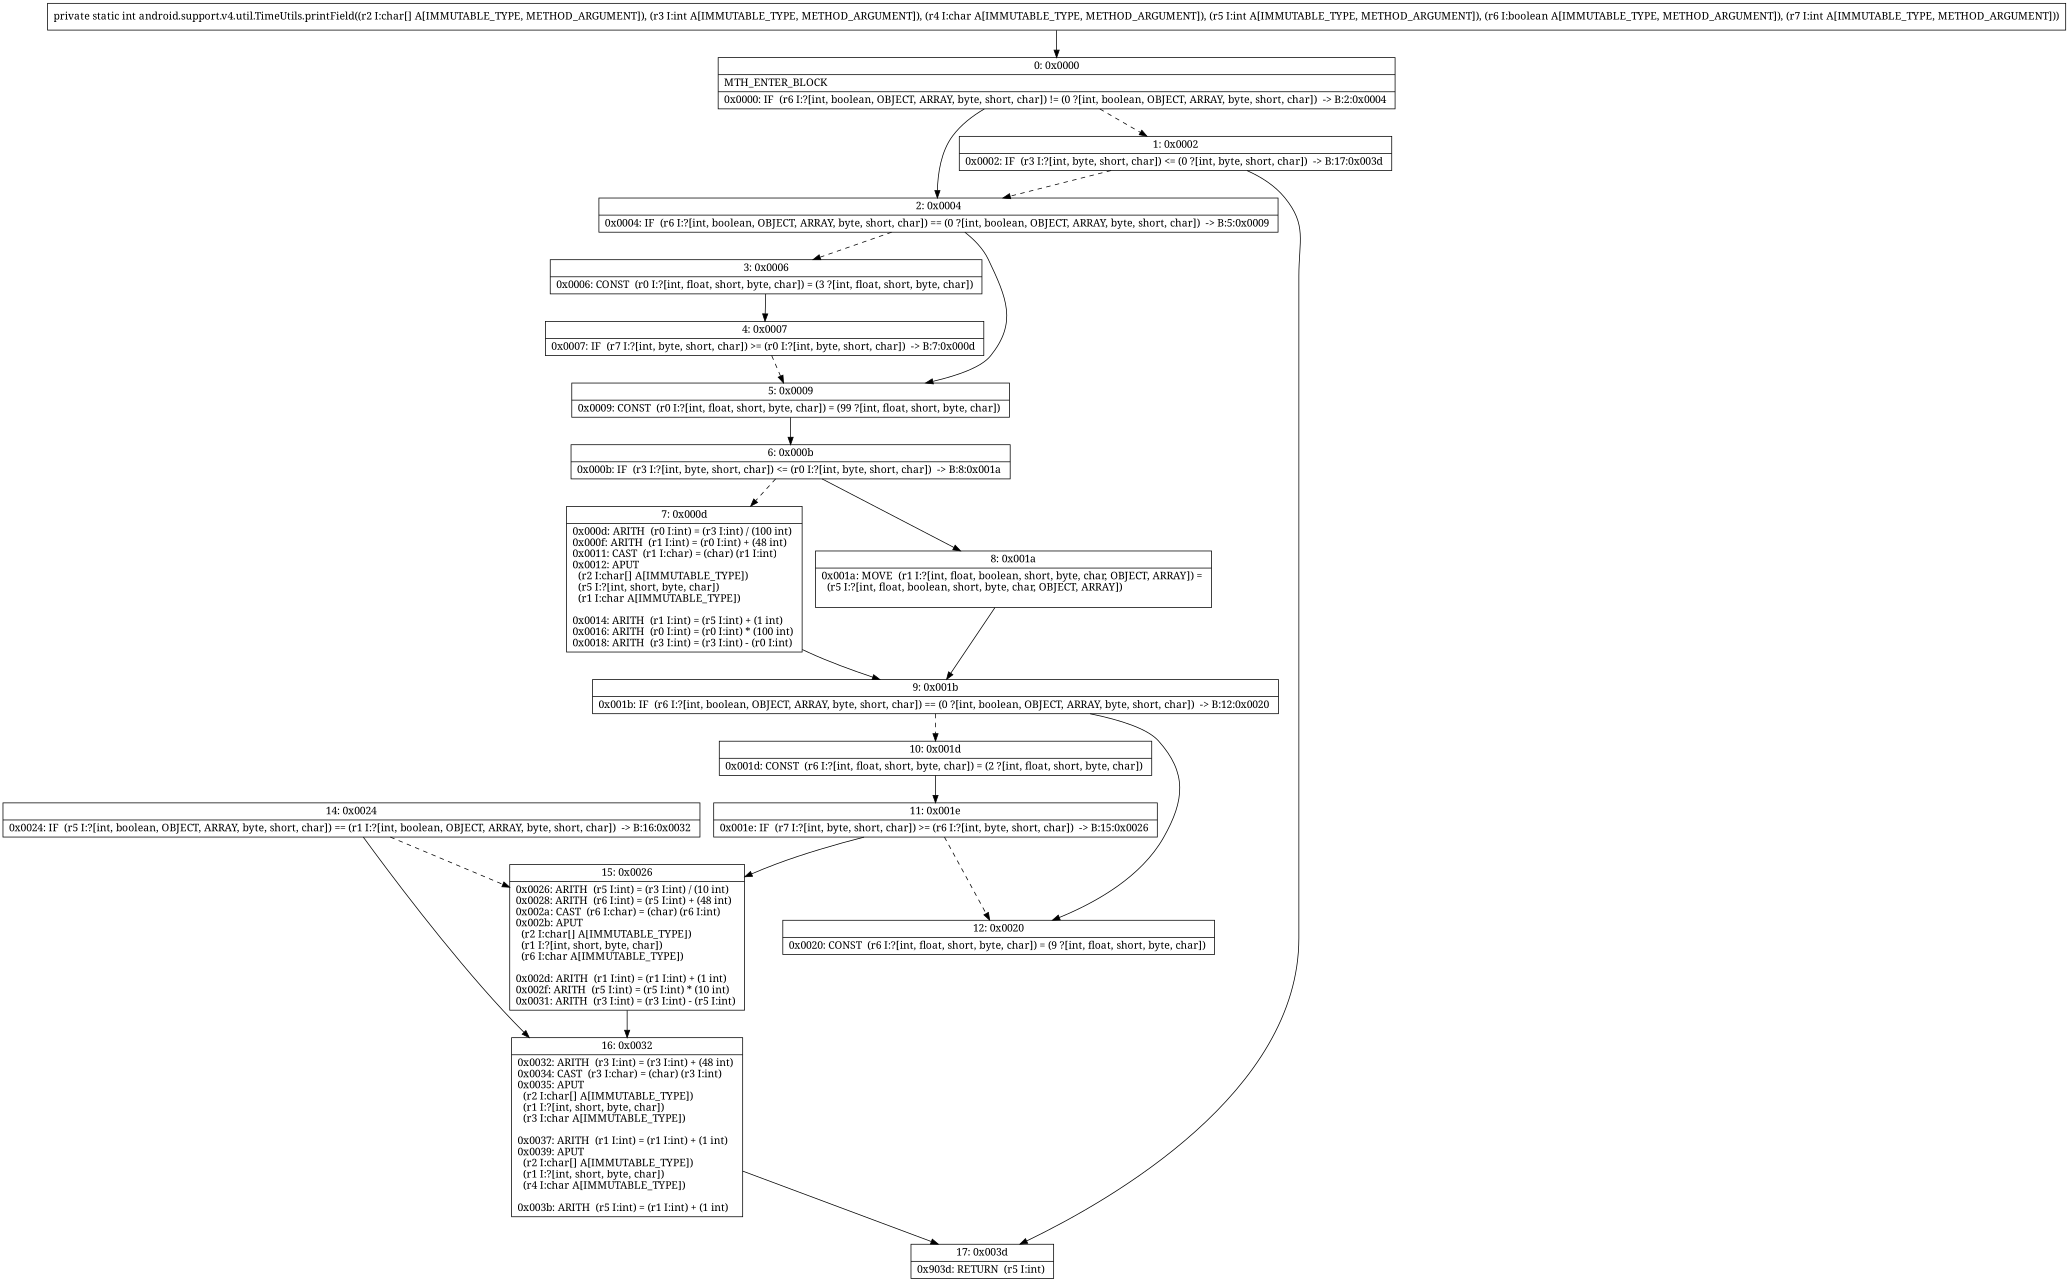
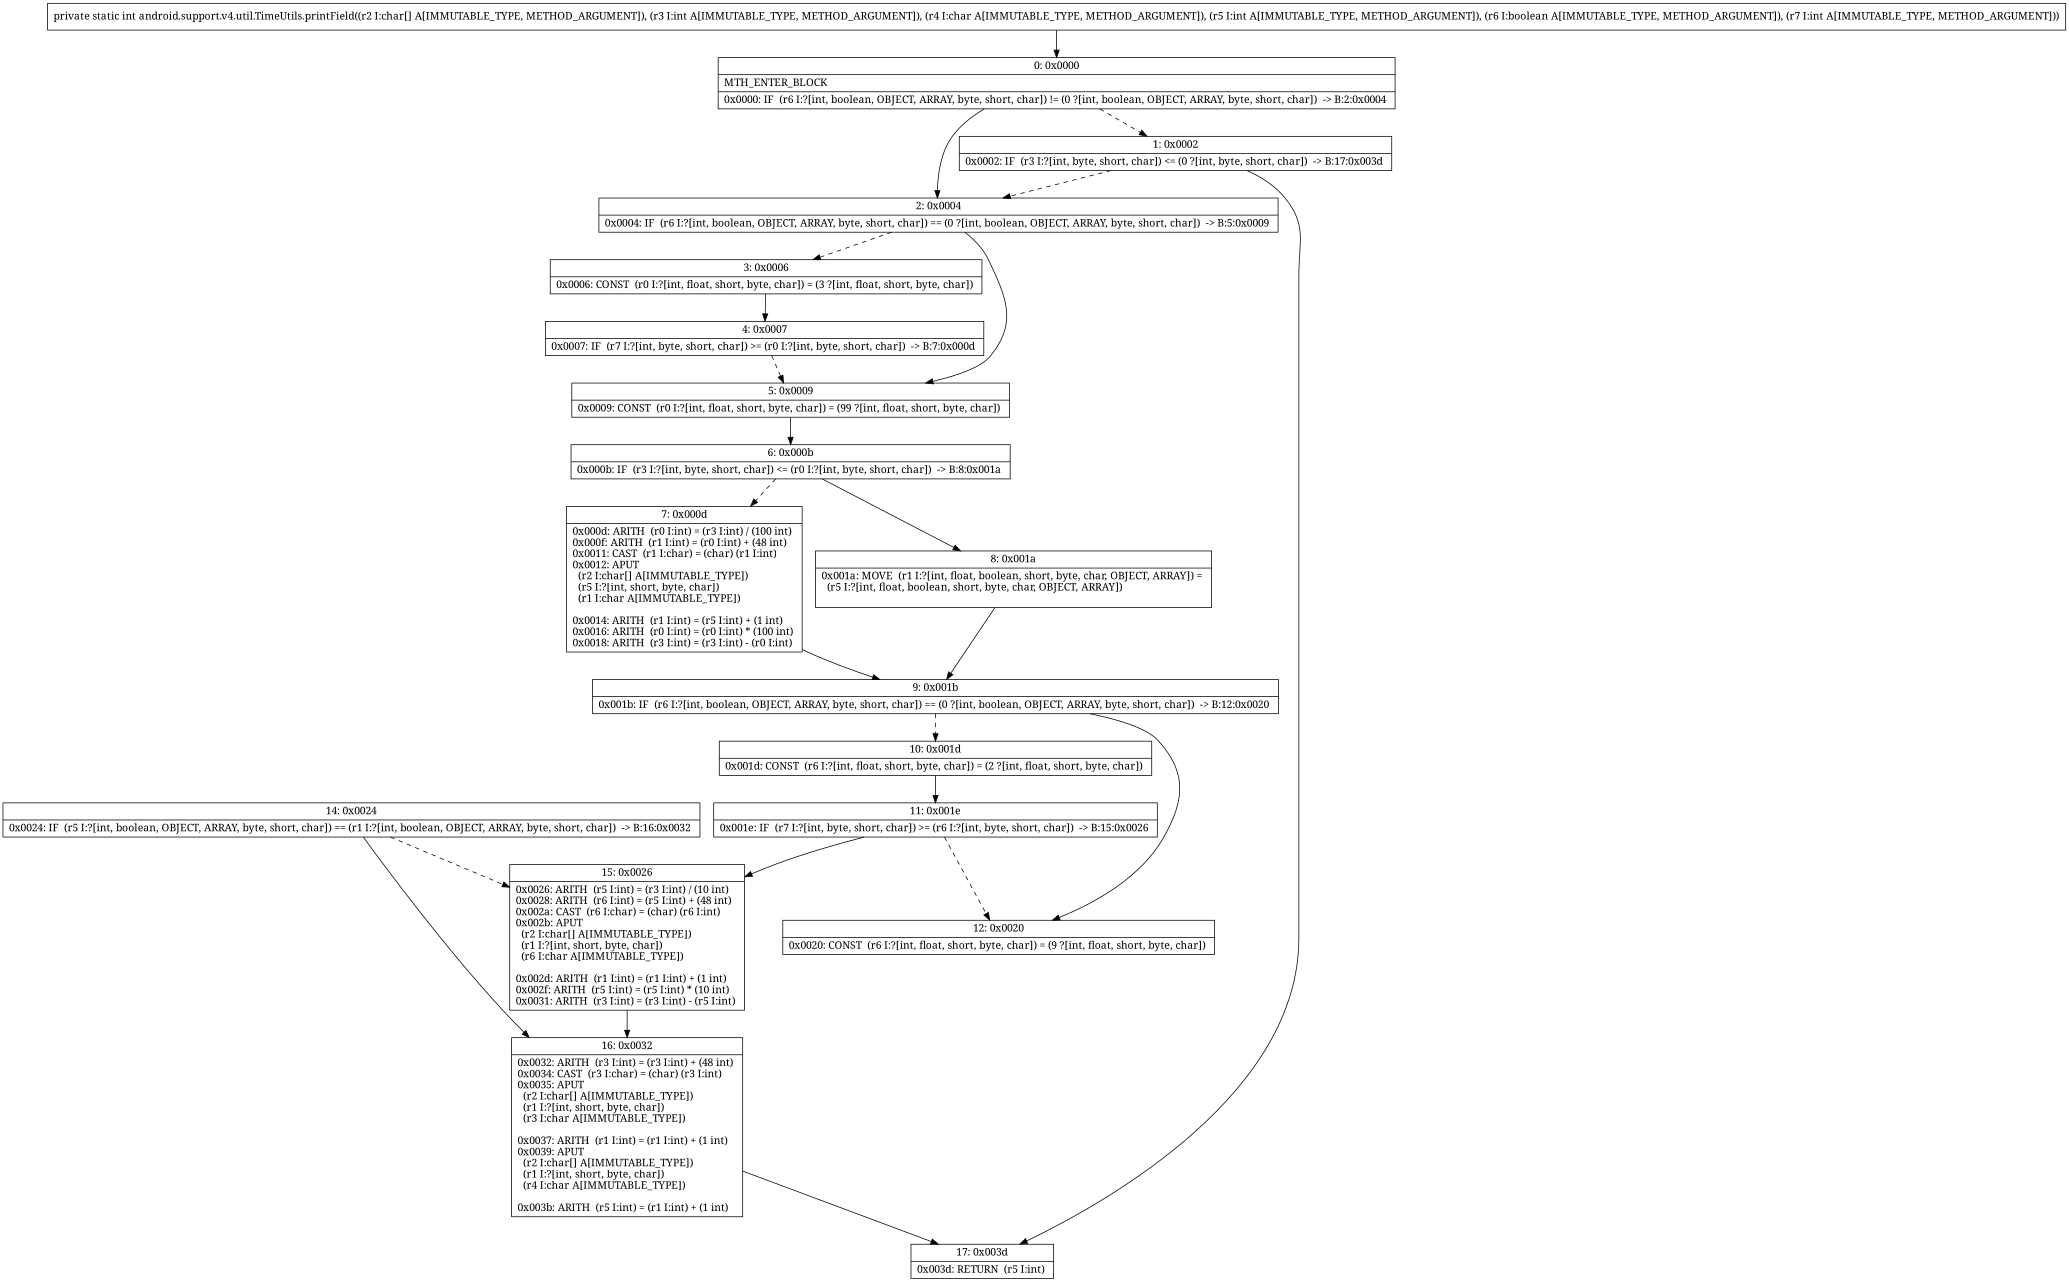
node "17: 0x003d": text "0x903d: RETURN  (r5 I:int)" -> "0x003d: RETURN  (r5 I:int)"
